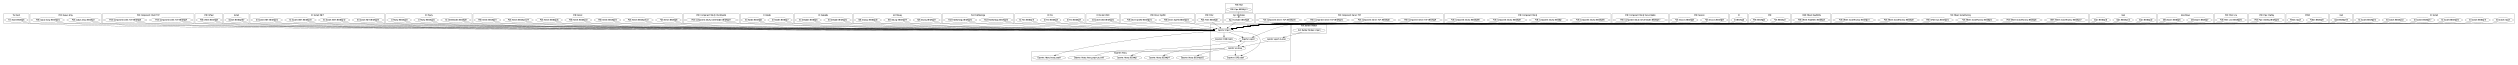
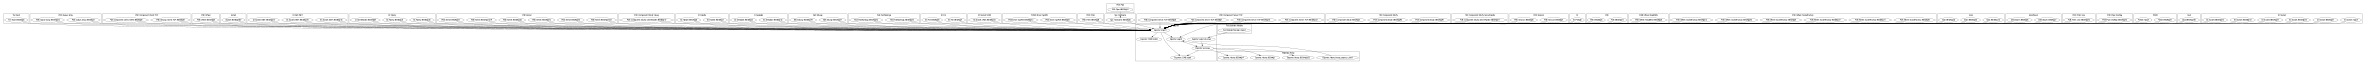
cluster "IO::Socket::INET": label "IO::Socket::INET" -> "IO::Net::INET"
cluster "POE::Component::SSLify::ClientHandle": label "POE::Component::SSLify::ClientHandle" -> "POE::Component::SSLify::Heavy"
cluster "POE::Driver::SysRW": label "POE::Driver::SysRW" -> "POSIX::Driver::SysRW"
node "POE::Component::Client::TCP::BEGIN@8": label "POE::Component::Client::TCP::BEGIN@8" -> "POE::Component::Client::CORE::BEGIN@8"
node "POE::Component::Client::TCP::BEGIN@9": label "POE::Component::Client::TCP::BEGIN@9" -> "POE::SSLeay::Client::TCP::BEGIN@9"
node "IO::Socket::INET::BEGIN@12": removed
node "POE::Kernel::BEGIN@8": removed
node "Net::SSLeay::BEGIN@20": removed
node "IO::File::BEGIN@11": removed
node "POE::Component::SSLify::BEGIN@98": removed
node "IO::BEGIN@6": label "IO::BEGIN@6" -> "IO::POE@6"
node "POE::Wheel::Sys::BEGIN@12": label "POE::Wheel::Sys::BEGIN@12" -> "POE::Wheel::SocketFactory::BEGIN@12"
node "INET::Wheel::SocketFactory::BEGIN@17": label "INET::Wheel::SocketFactory::BEGIN@17" -> "POE::Wheel::SocketFactory::BEGIN@17"
node "Exporter::Heavy::heavy_export": removed
